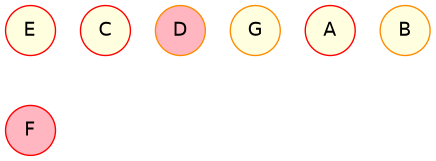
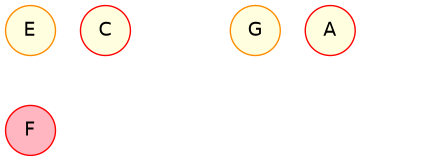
node "E": color red -> darkorange
node "D": removed
node "B": removed
